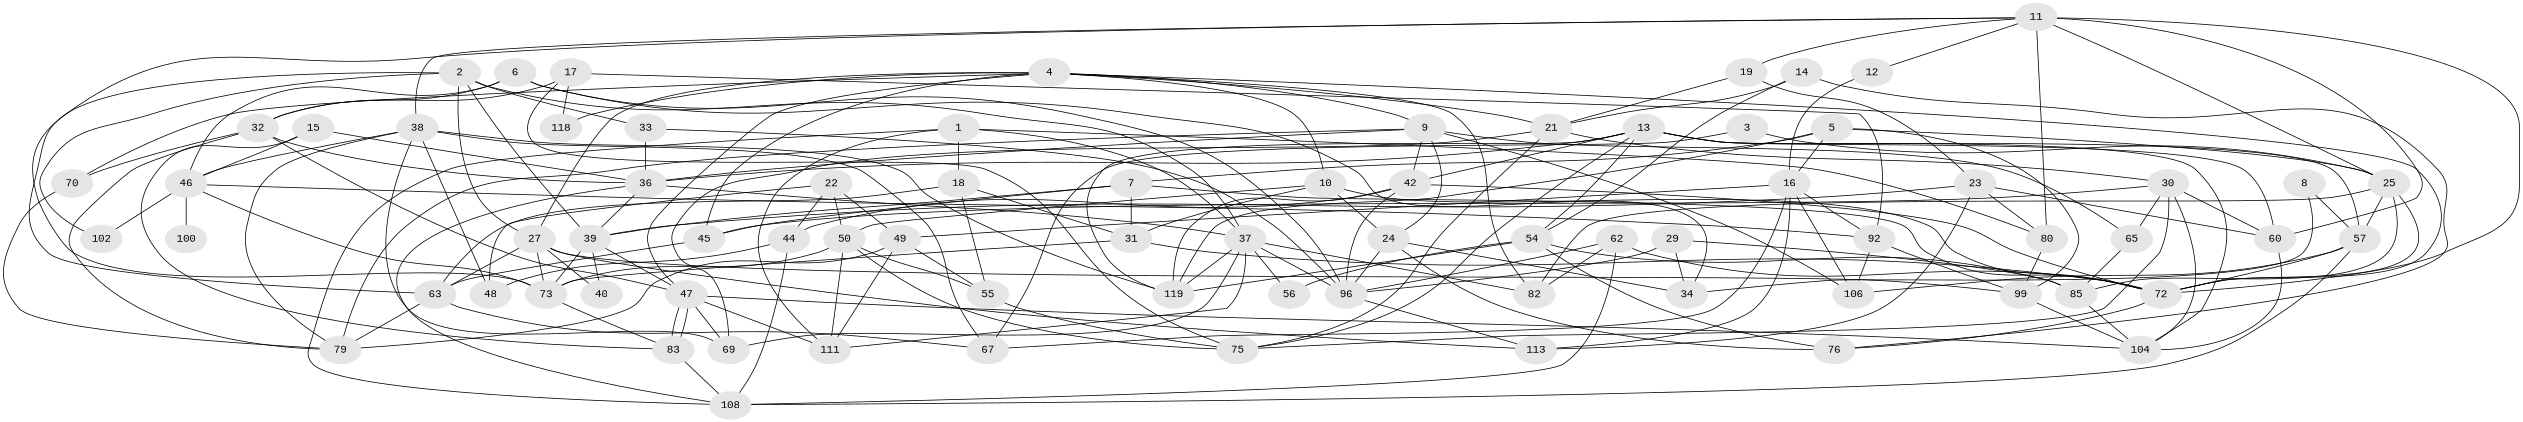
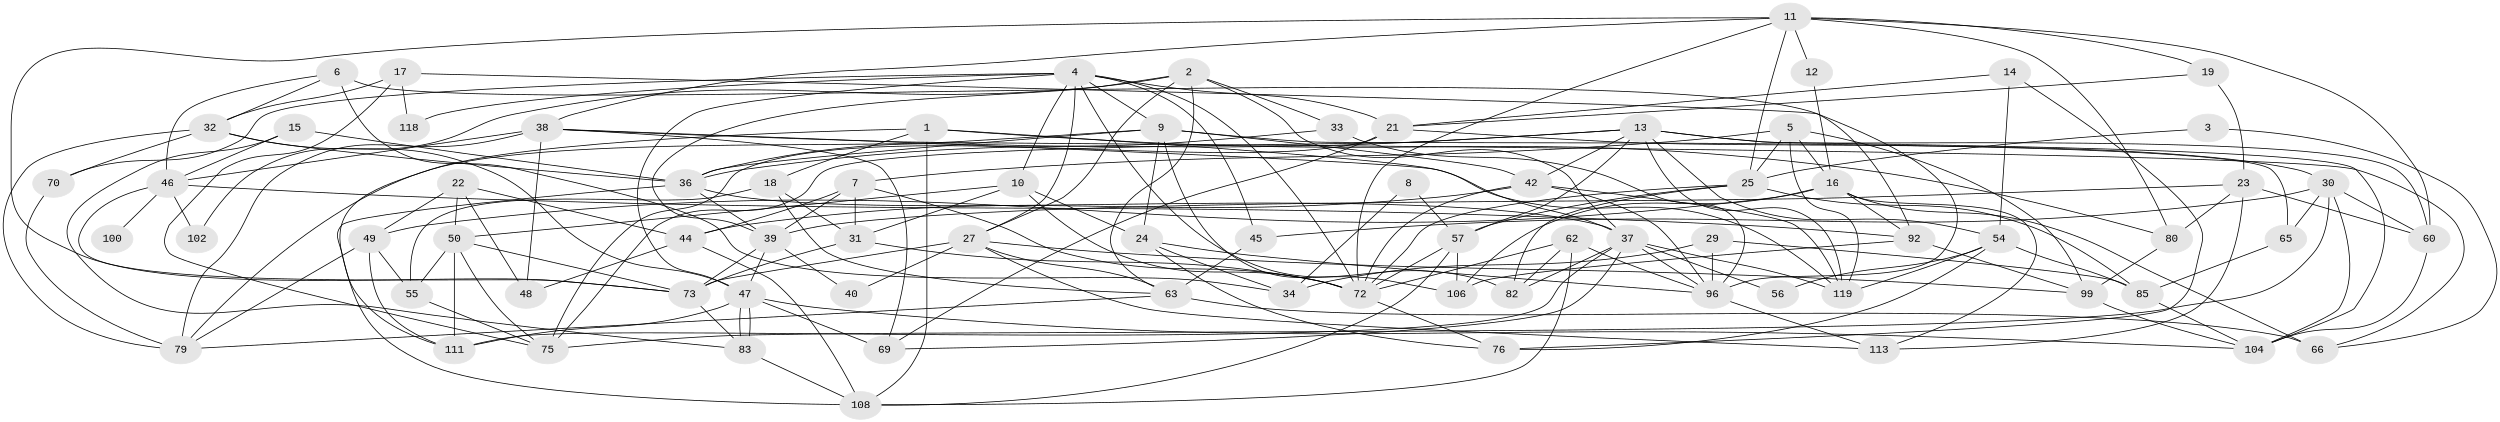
edge "7" -- "45": now "7" -- "44"
node "67": label "67" -> "66"
